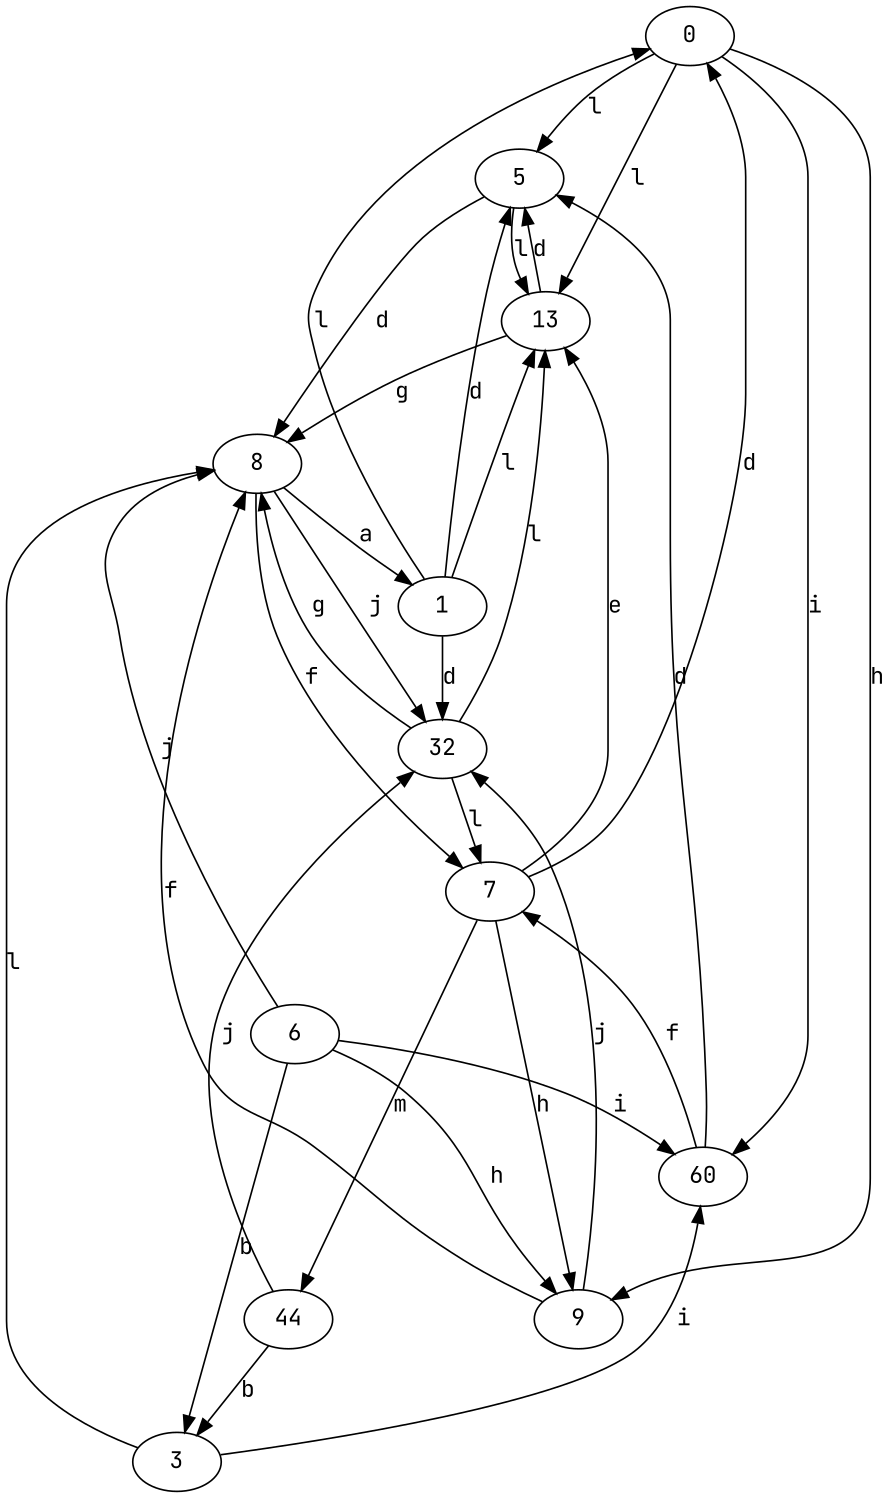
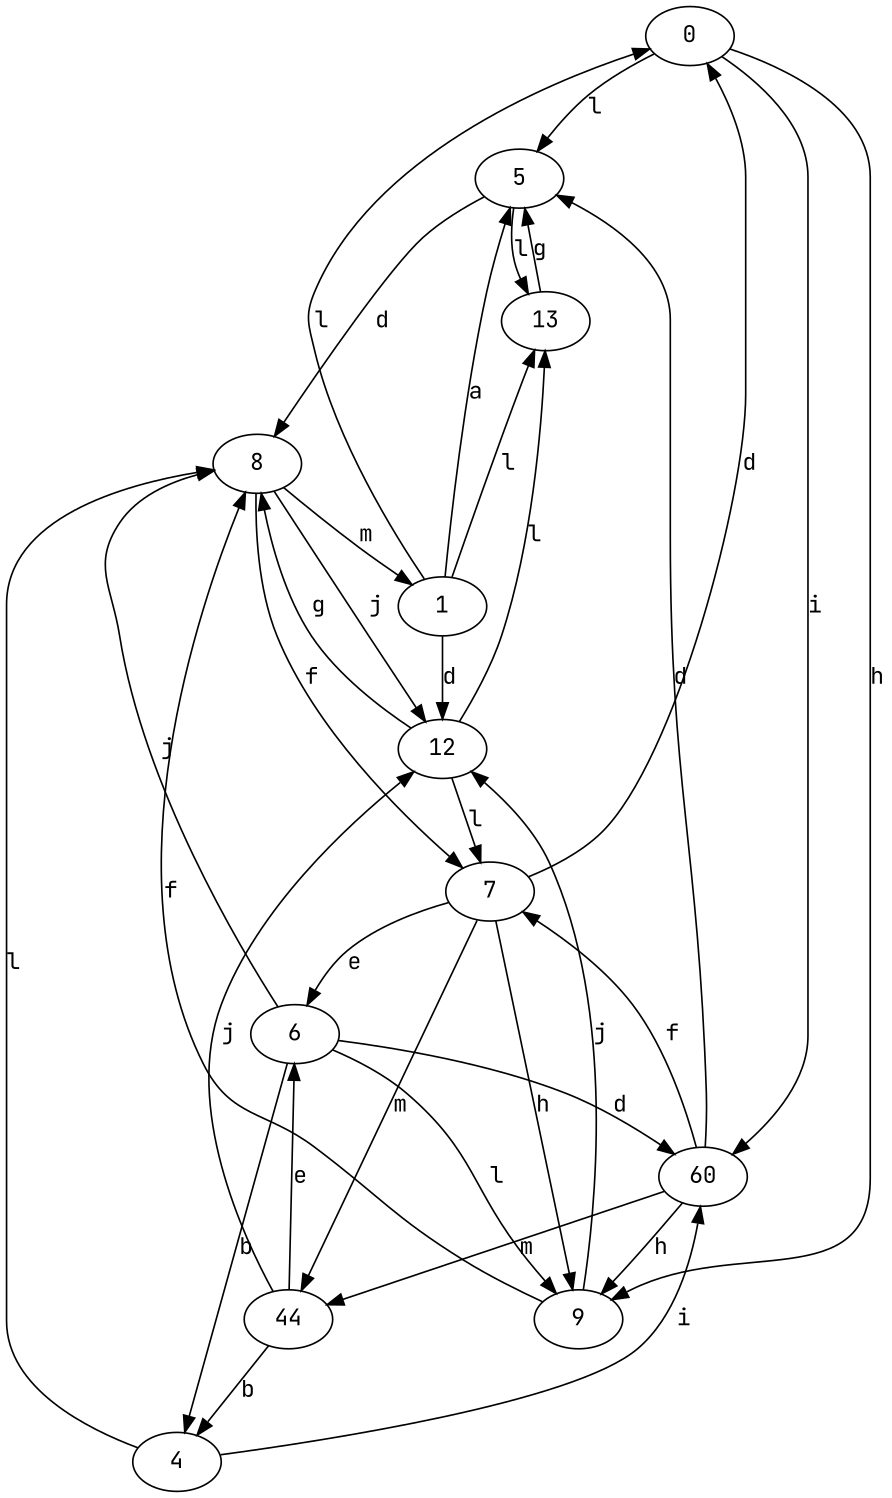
edge "0" -> "13": removed, label "l"
edge "13" -> "5": label "d" -> "g"
edge "13" -> "8": removed, label "g"
edge "1" -> "5": label "d" -> "a"
edge "8" -> "1": label "a" -> "m"
edge "7" -> "13": now "7" -> "6"
node "32": label "32" -> "12"
edge "6" -> "60": label "i" -> "d"
edge "6" -> "9": label "h" -> "l"
edge "44" -> "6": added, label "e"
edge "60" -> "9": added, label "h"
edge "60" -> "44": added, label "m"
node "3": label "3" -> "4"
